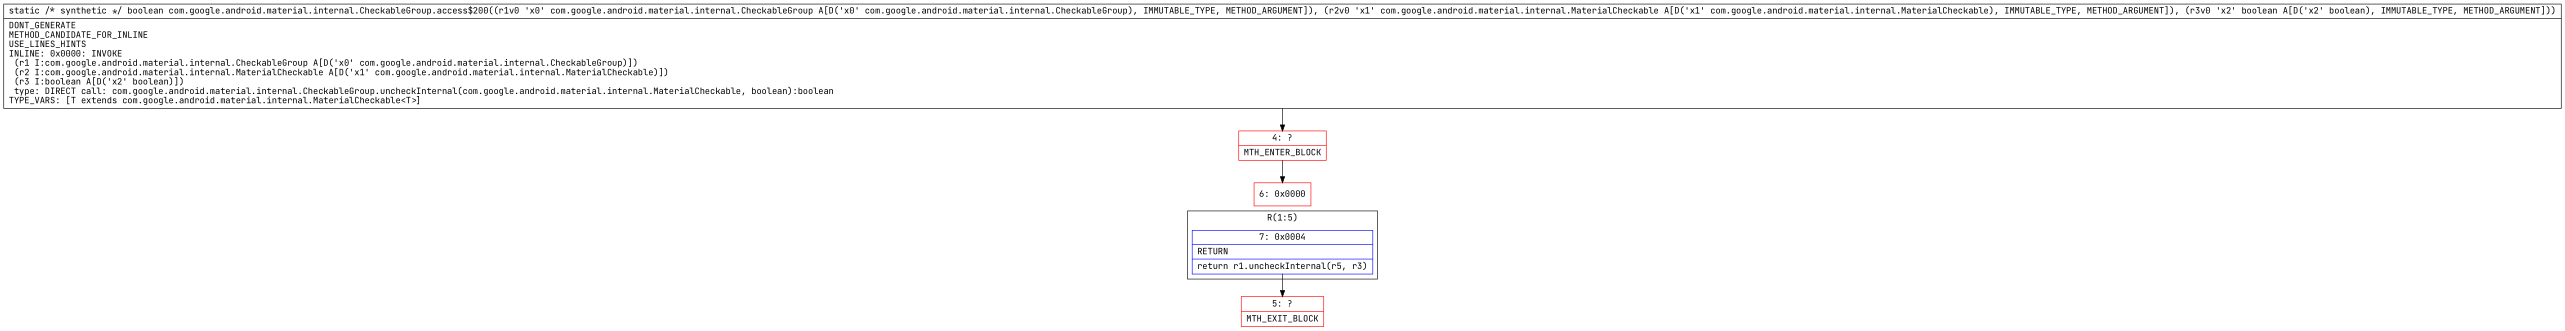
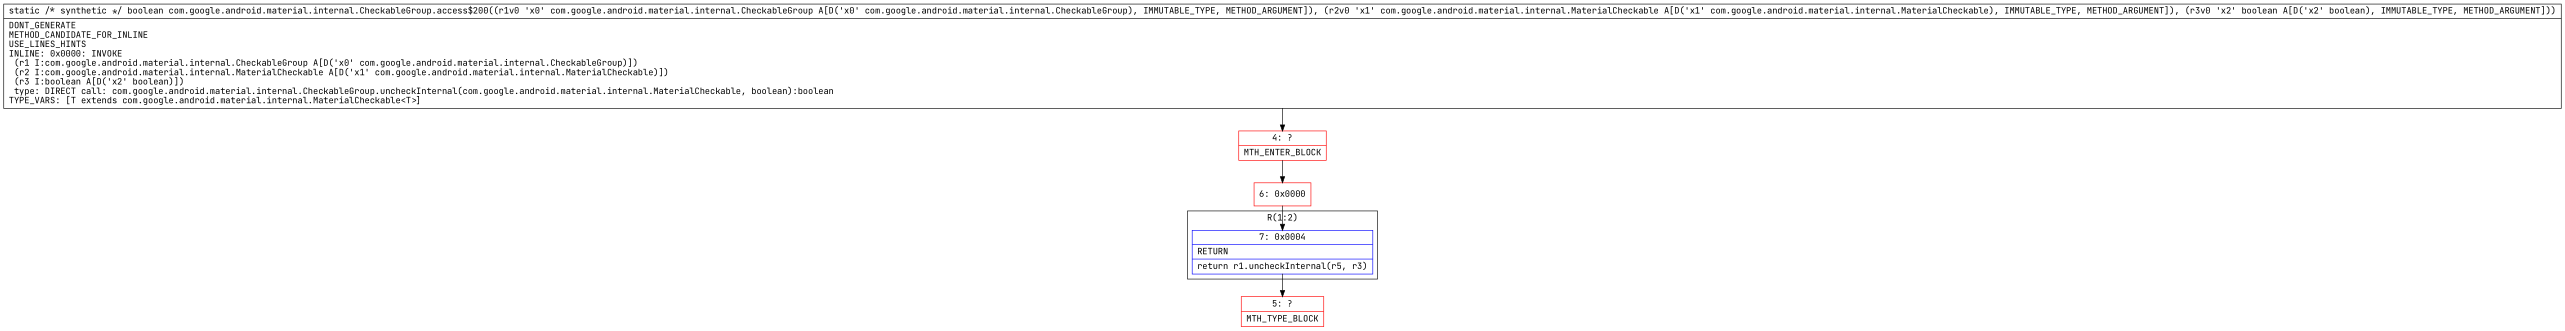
edge "6: 0x0000" -> "7: 0x0004": added
cluster "R(1:5)": label "R(1:5)" -> "R(1:2)"
node "5: ?": text "MTH_EXIT_BLOCK" -> "MTH_TYPE_BLOCK"
